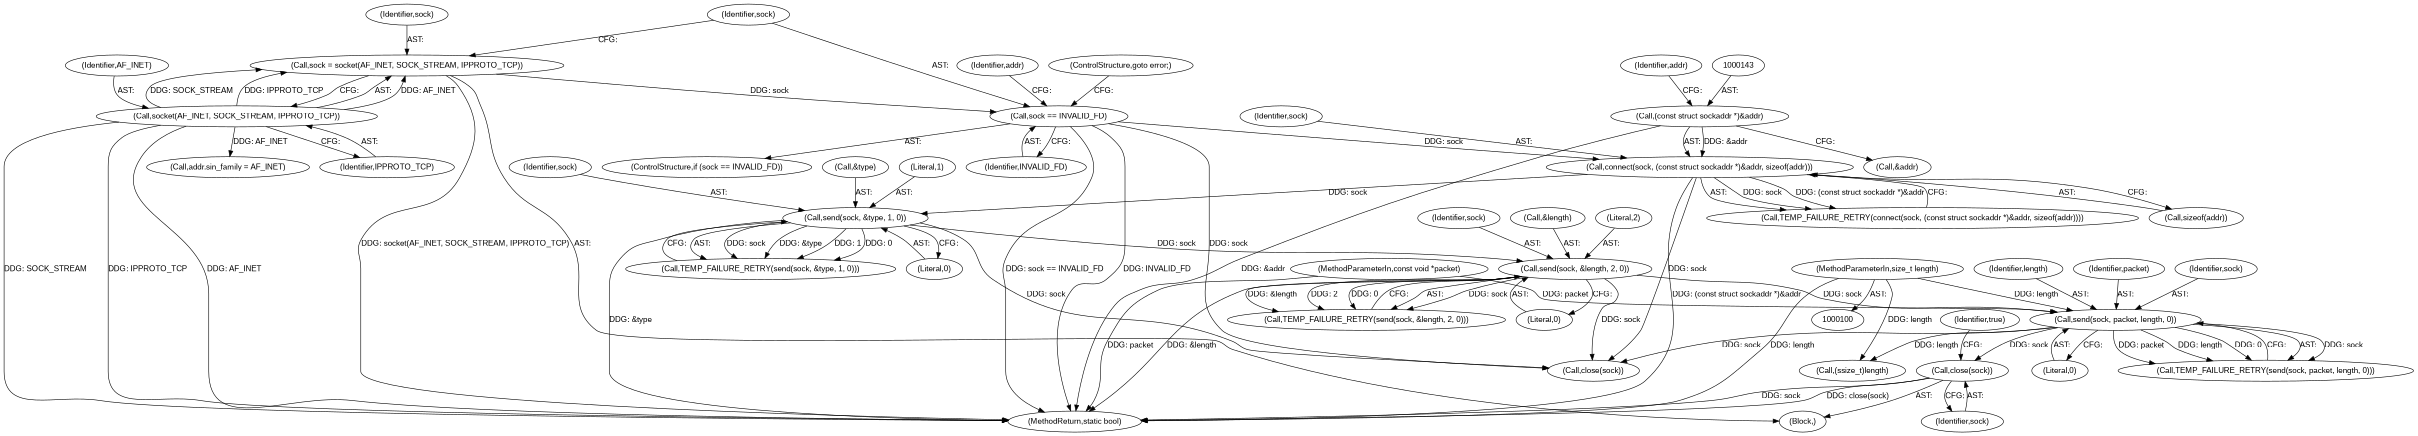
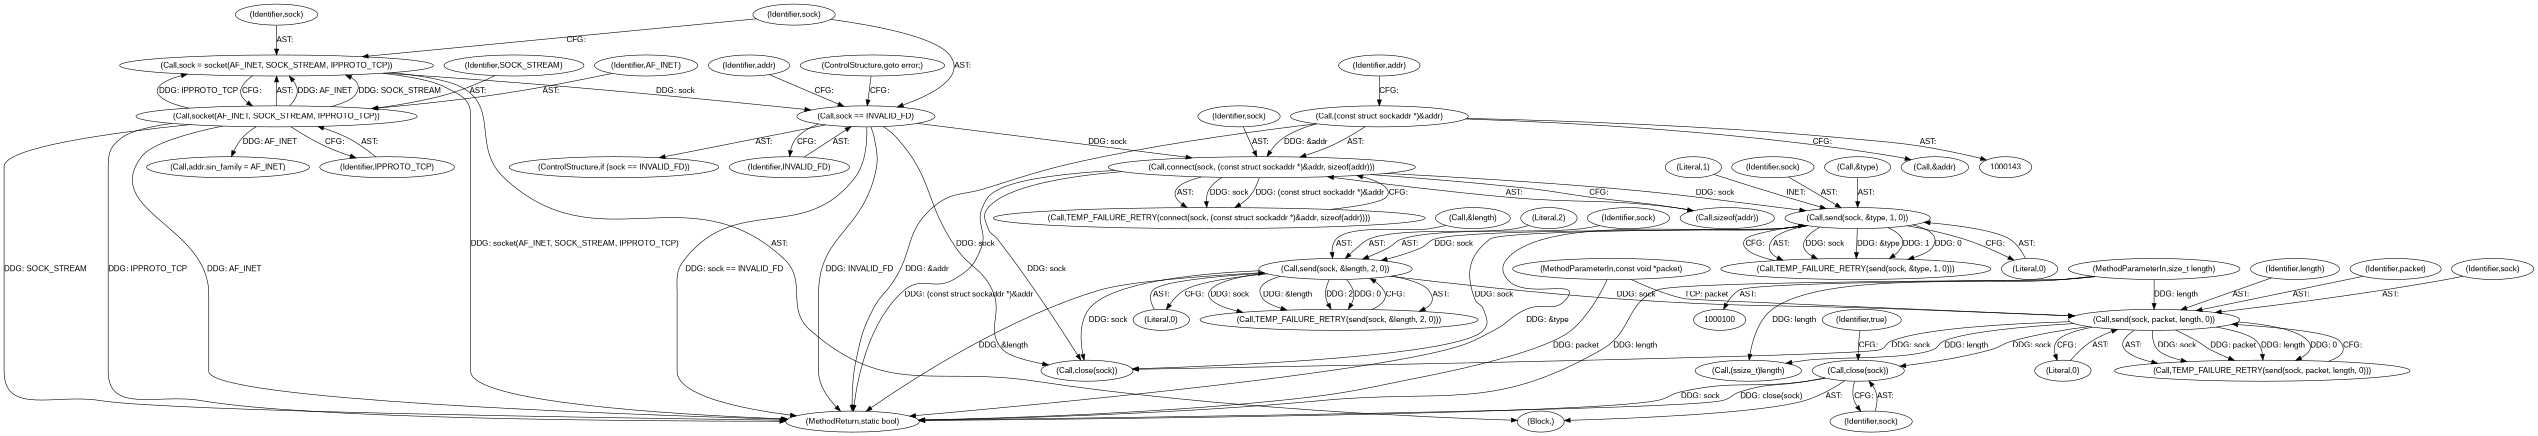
node "(Identifier,SOCK_STREAM)": added
edge "1000143" -> "(Call,(const struct sockaddr *)&addr)": reversed
edge "(Literal,1)" -> "(Call,send(sock, &type, 1, 0))": label "AST: " -> "INET: "
edge "(MethodParameterIn,const void *packet)" -> "(Call,send(sock, packet, length, 0))": label "DDG: packet" -> "TCP: packet"
